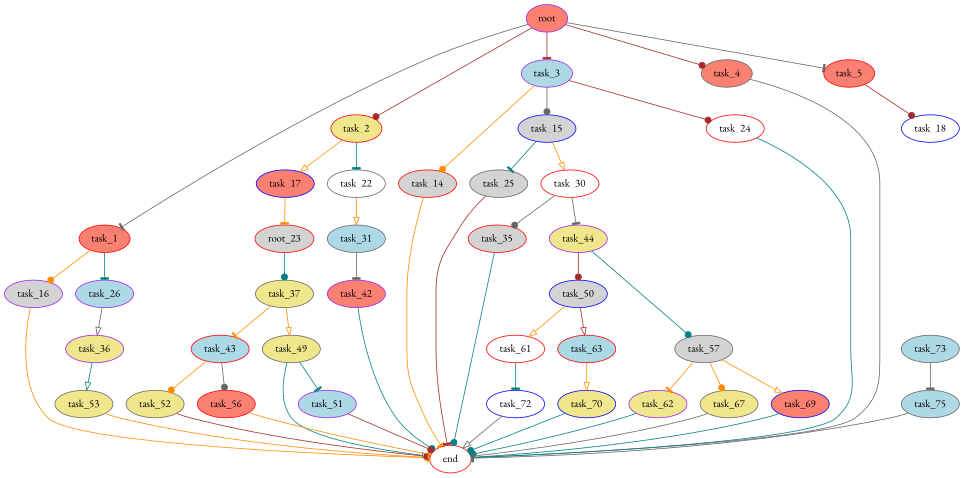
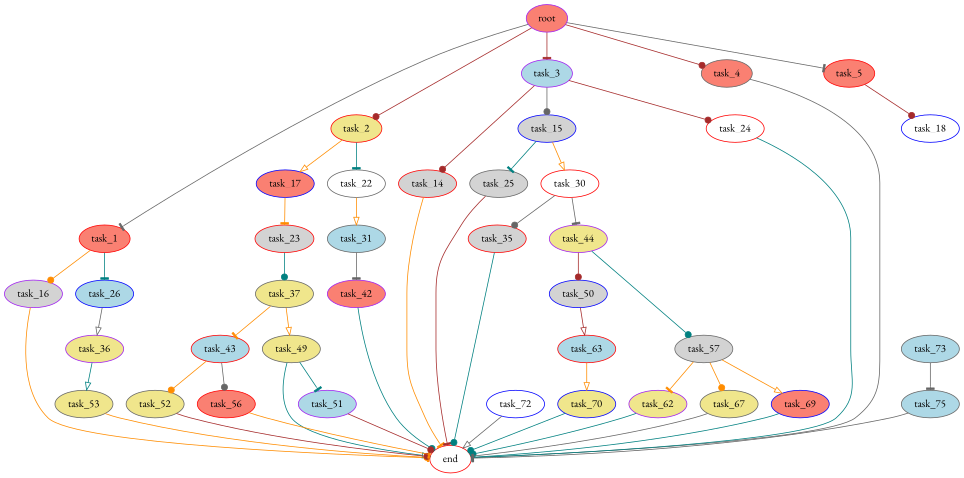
edge "task_3" -> "task_14": color darkorange -> brown
node "root_23": label "root_23" -> "task_23"
node "task_26": color purple -> blue
node "task_61": removed
